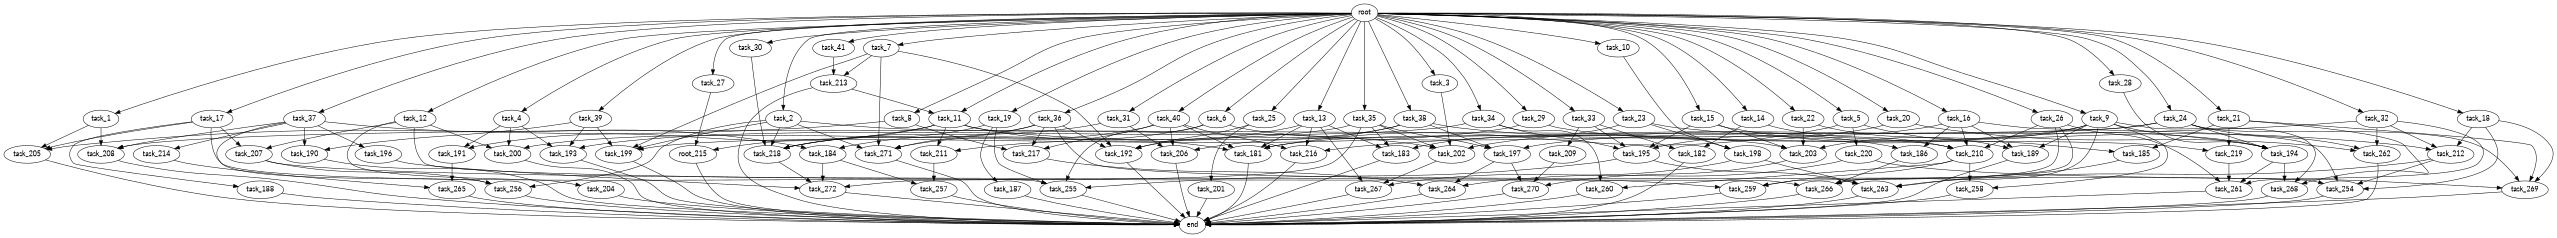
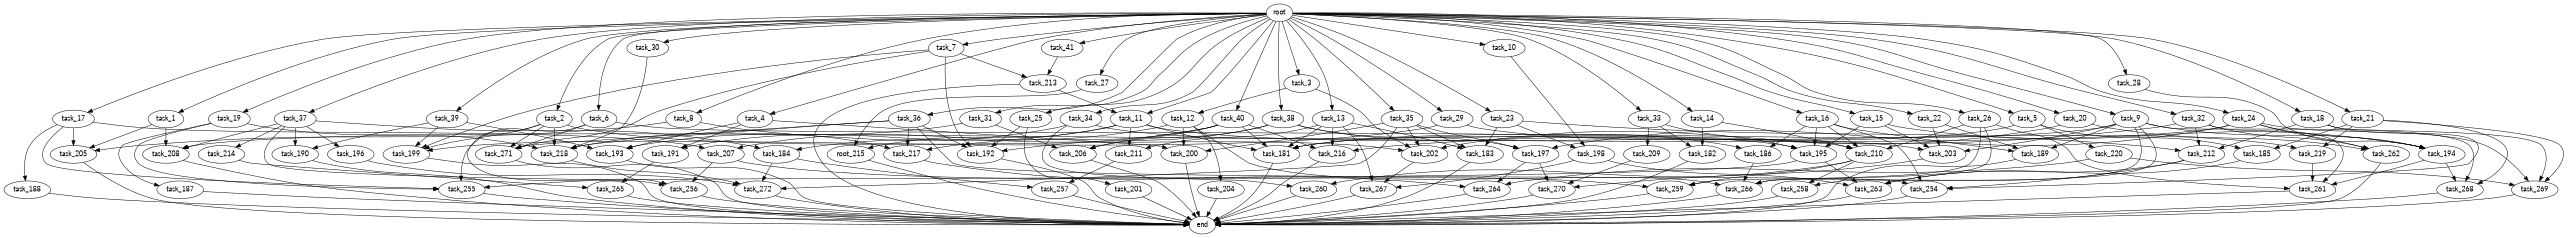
edge "root" -> "task_12": now "task_3" -> "task_12"
